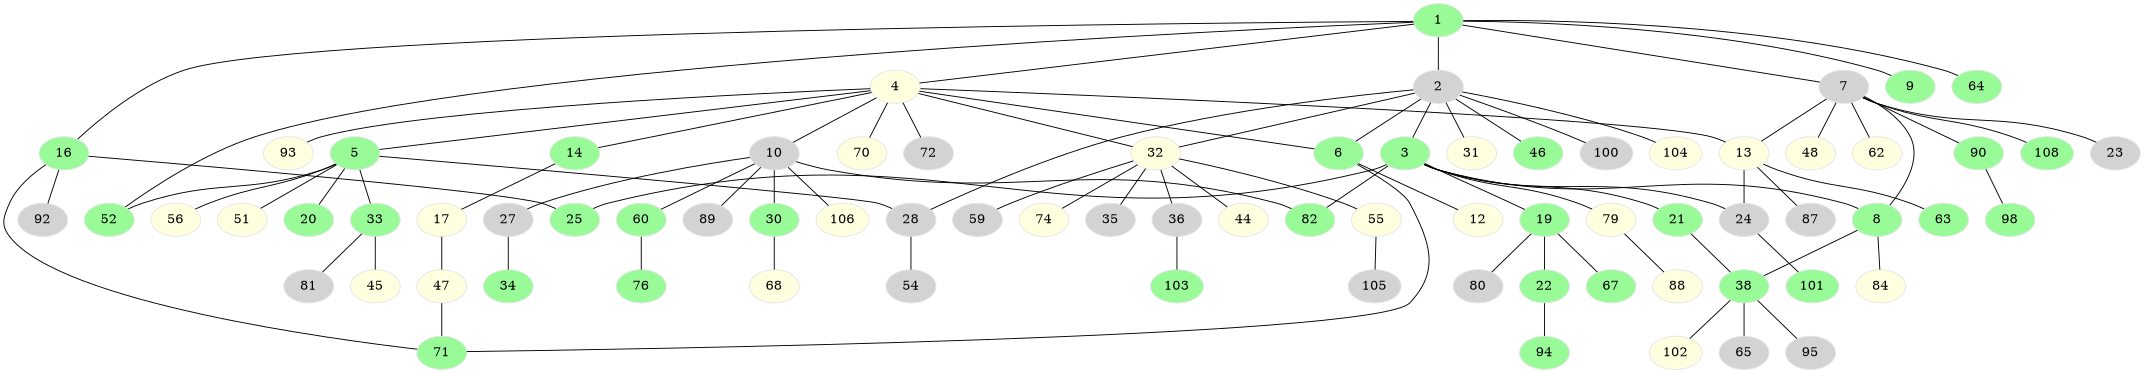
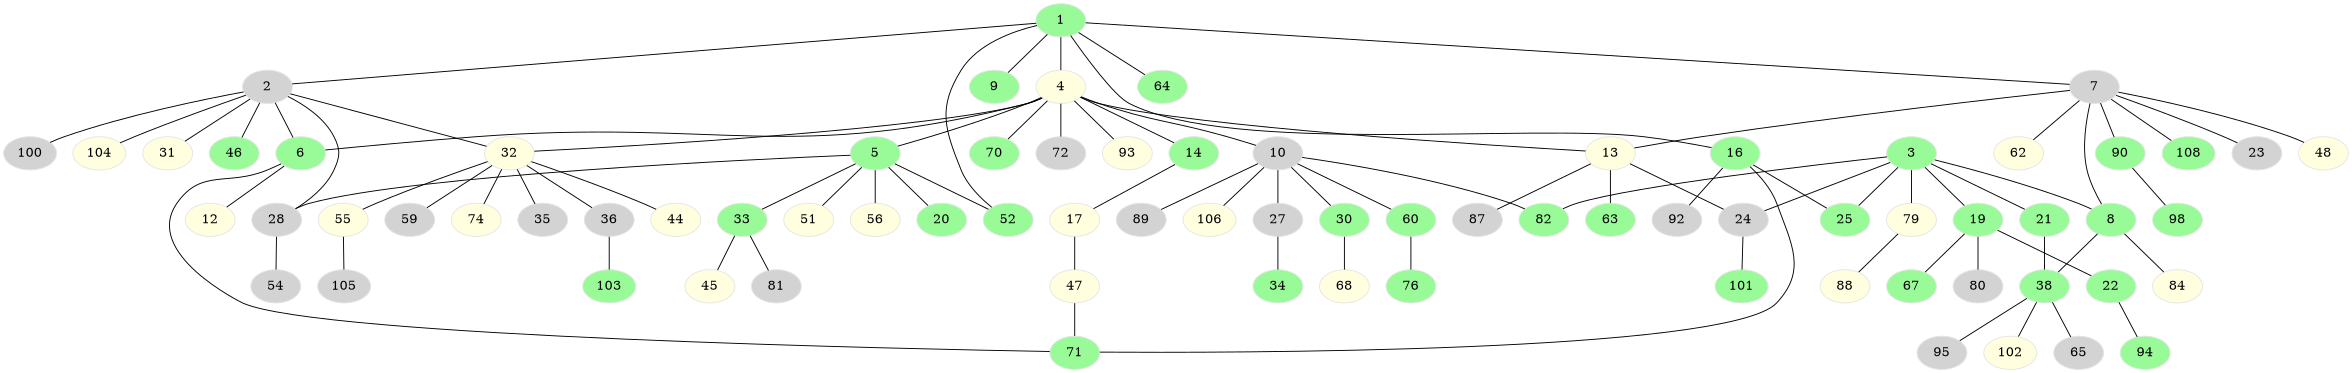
edge "2" -- "3": removed
node "70": fillcolor lightyellow -> palegreen
